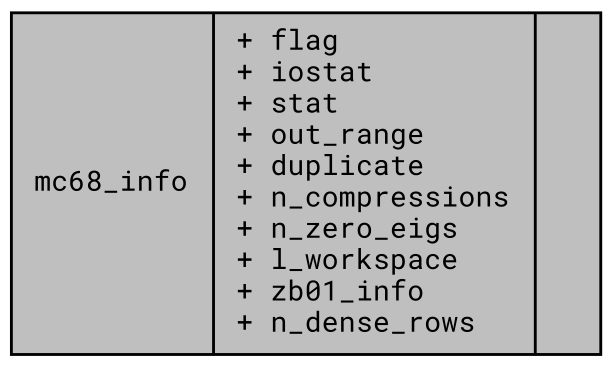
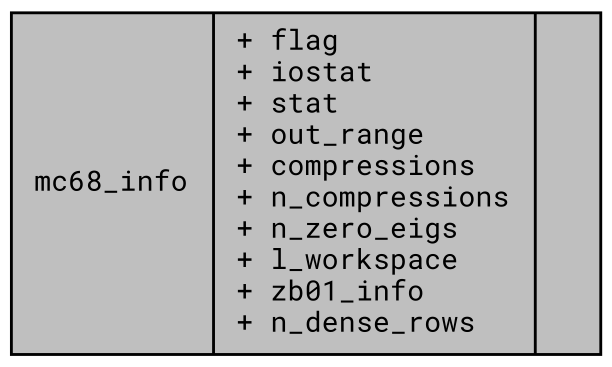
node "mc68_info": text "+ duplicate" -> "+ compressions"
